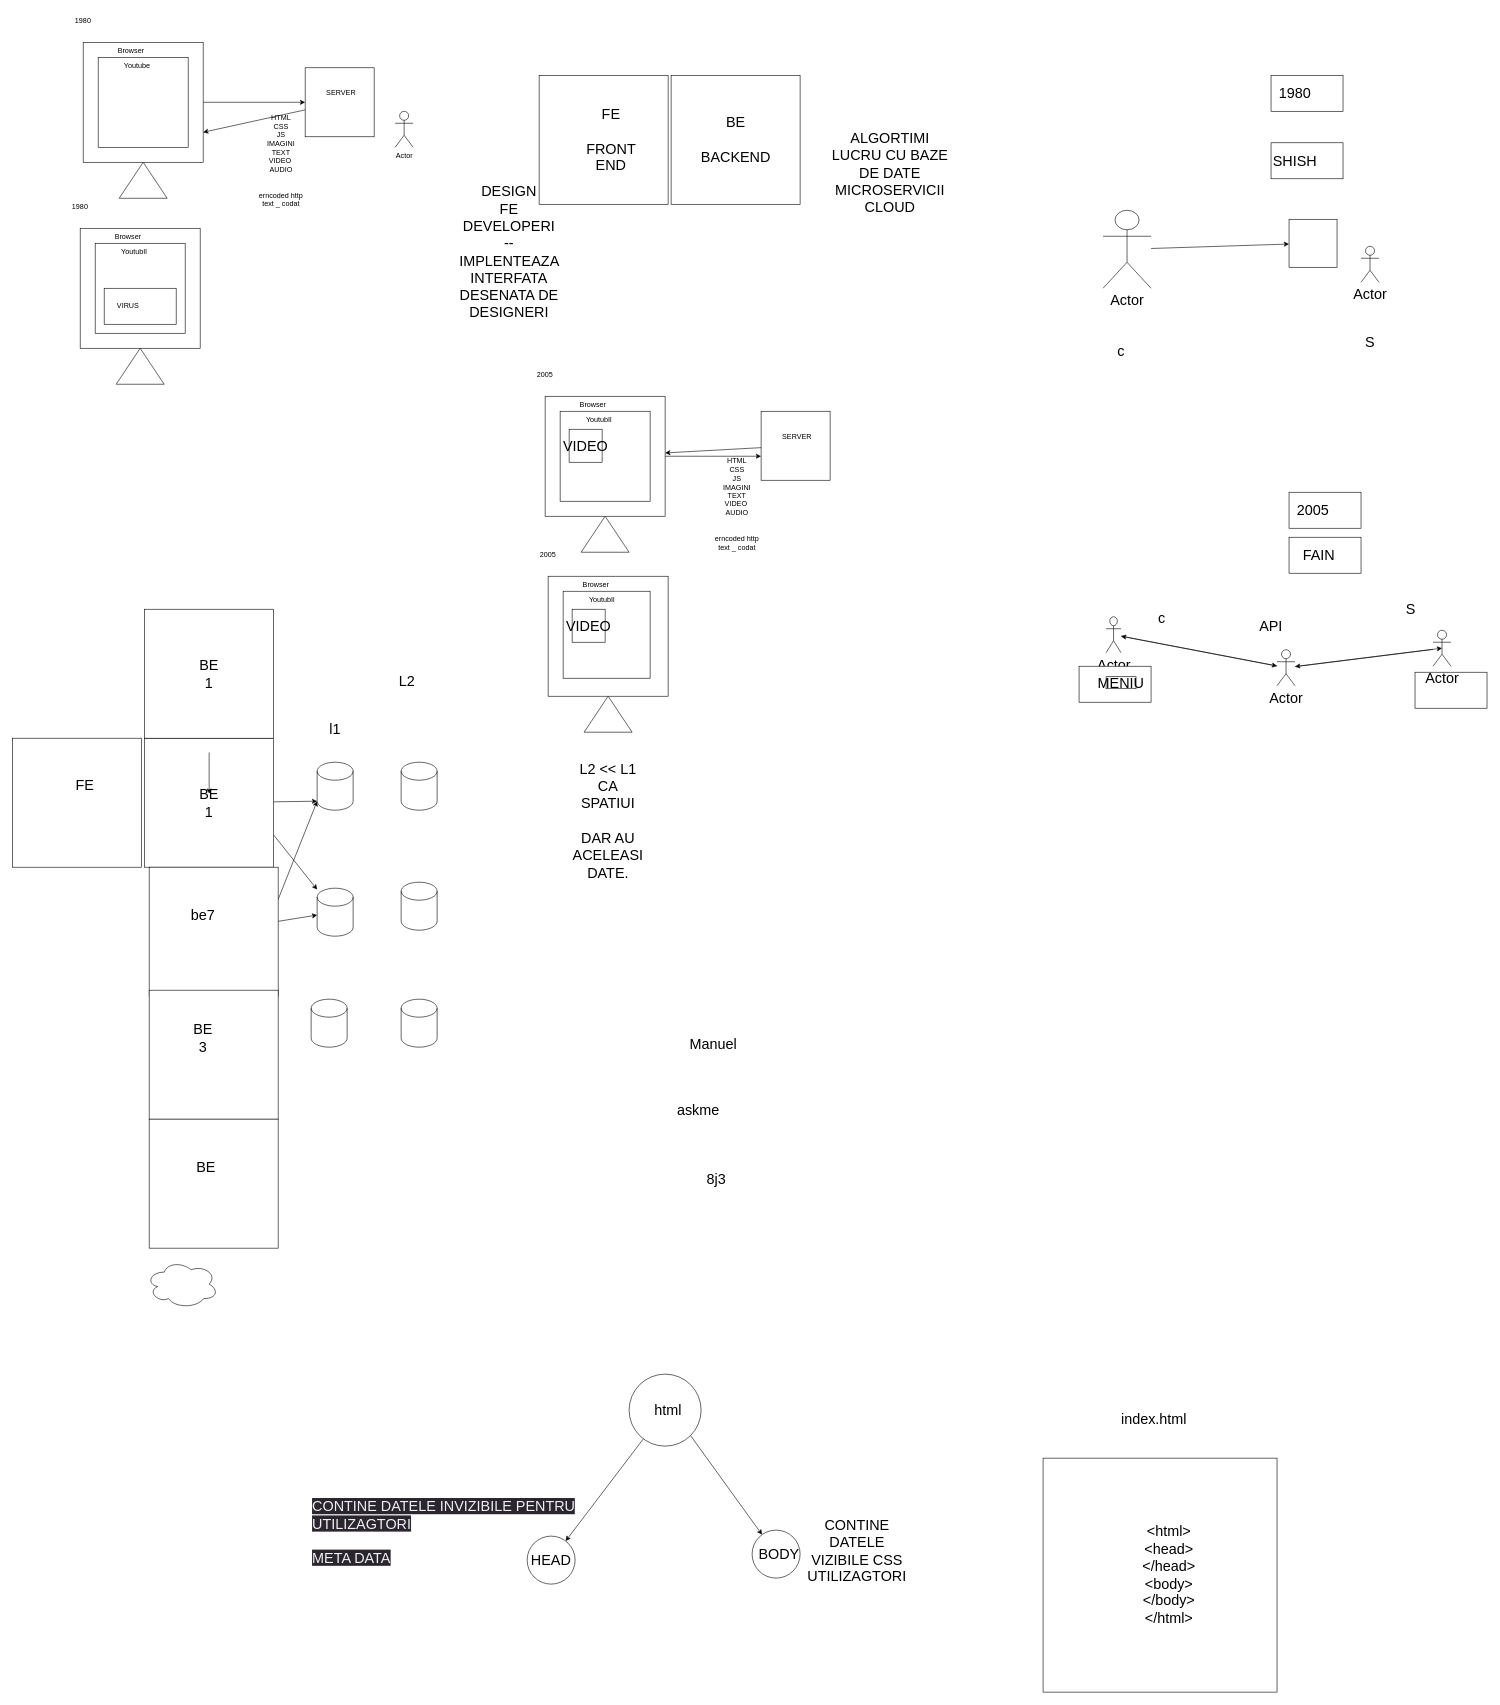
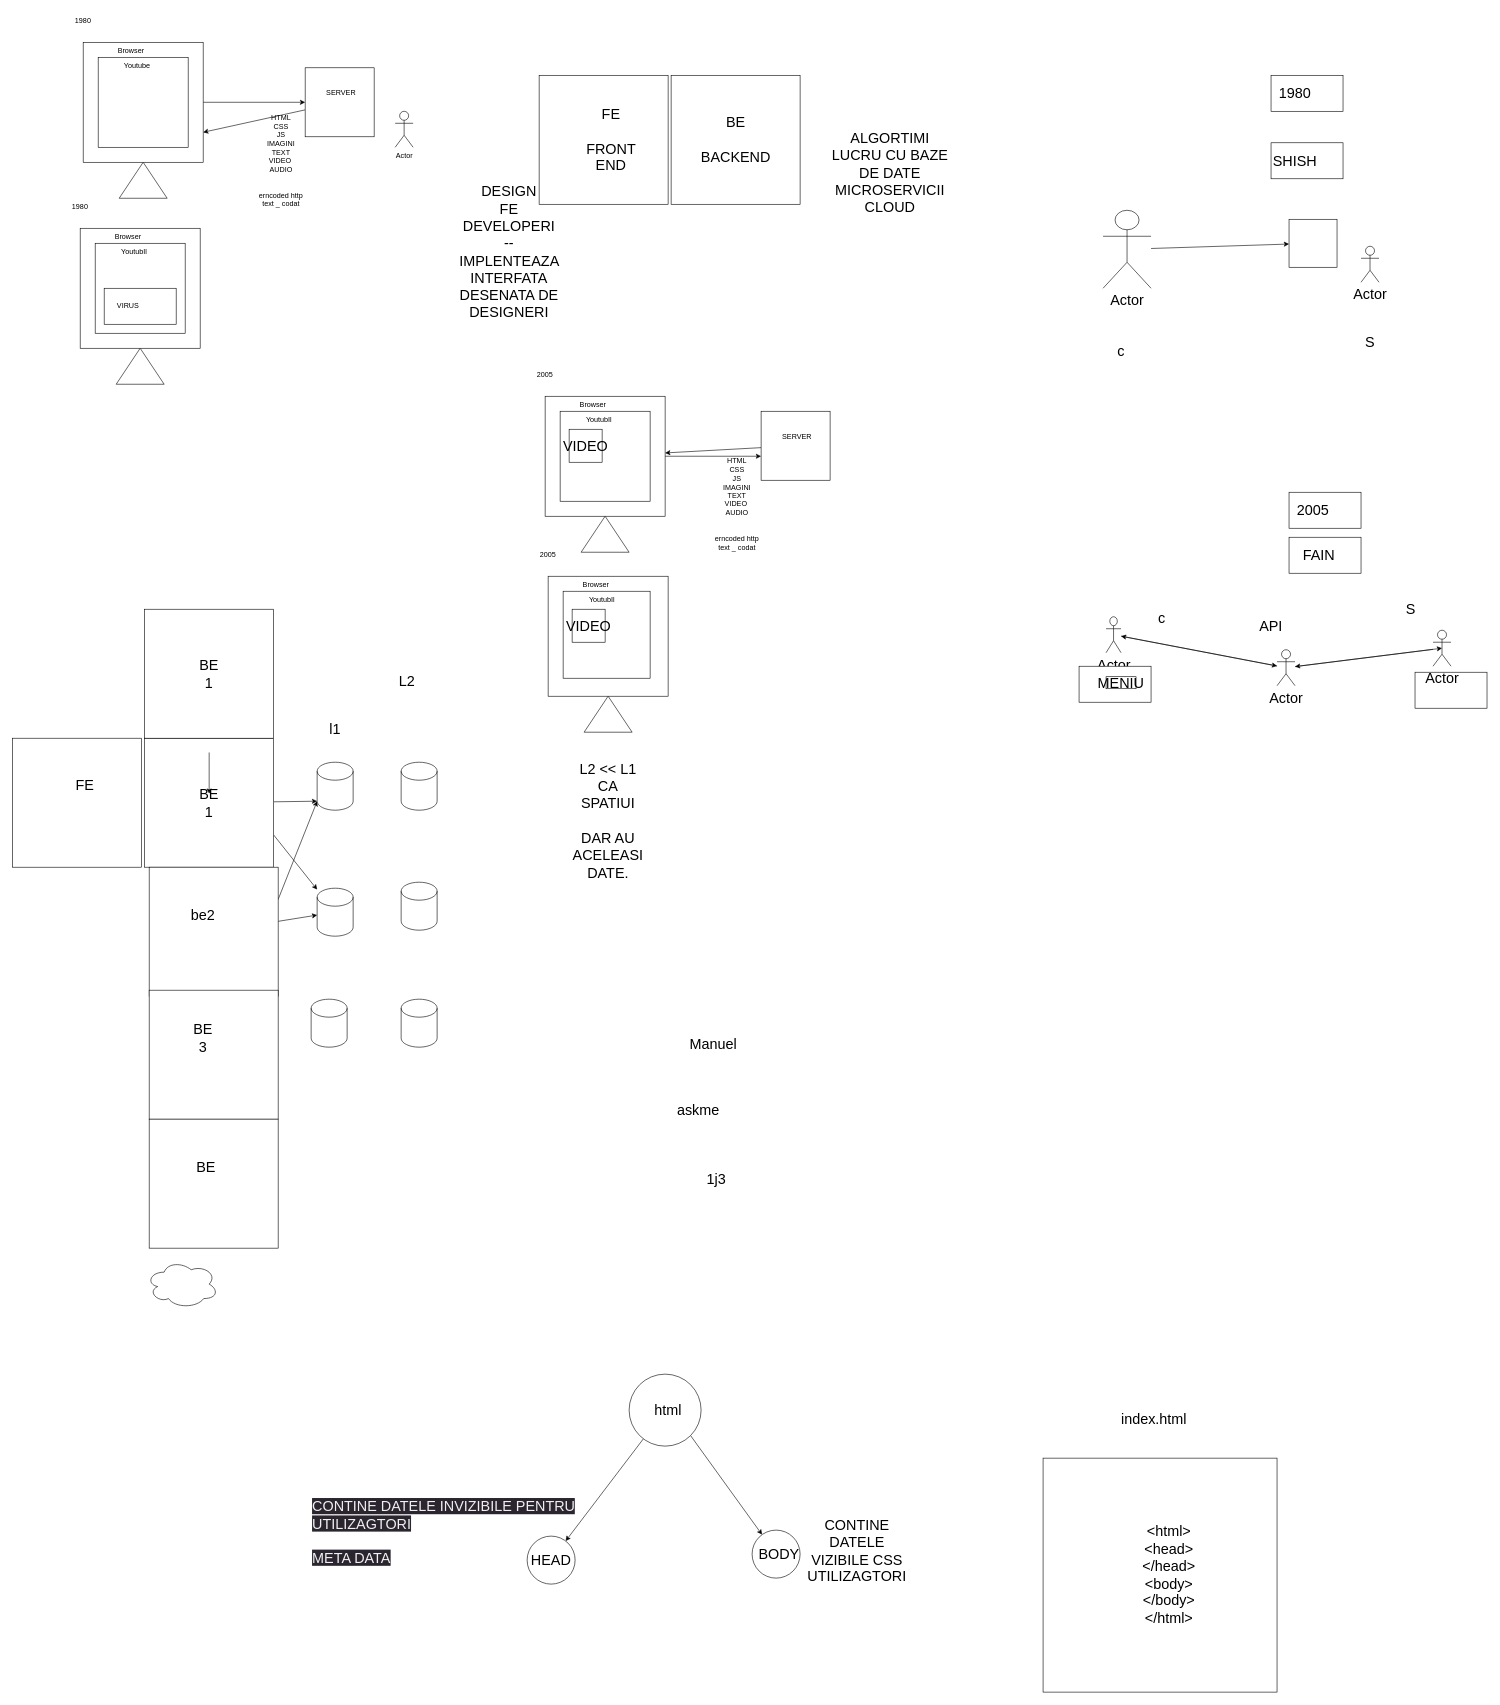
node "be7": label "be7" -> "be2"
node "8j3": label "8j3" -> "1j3"
